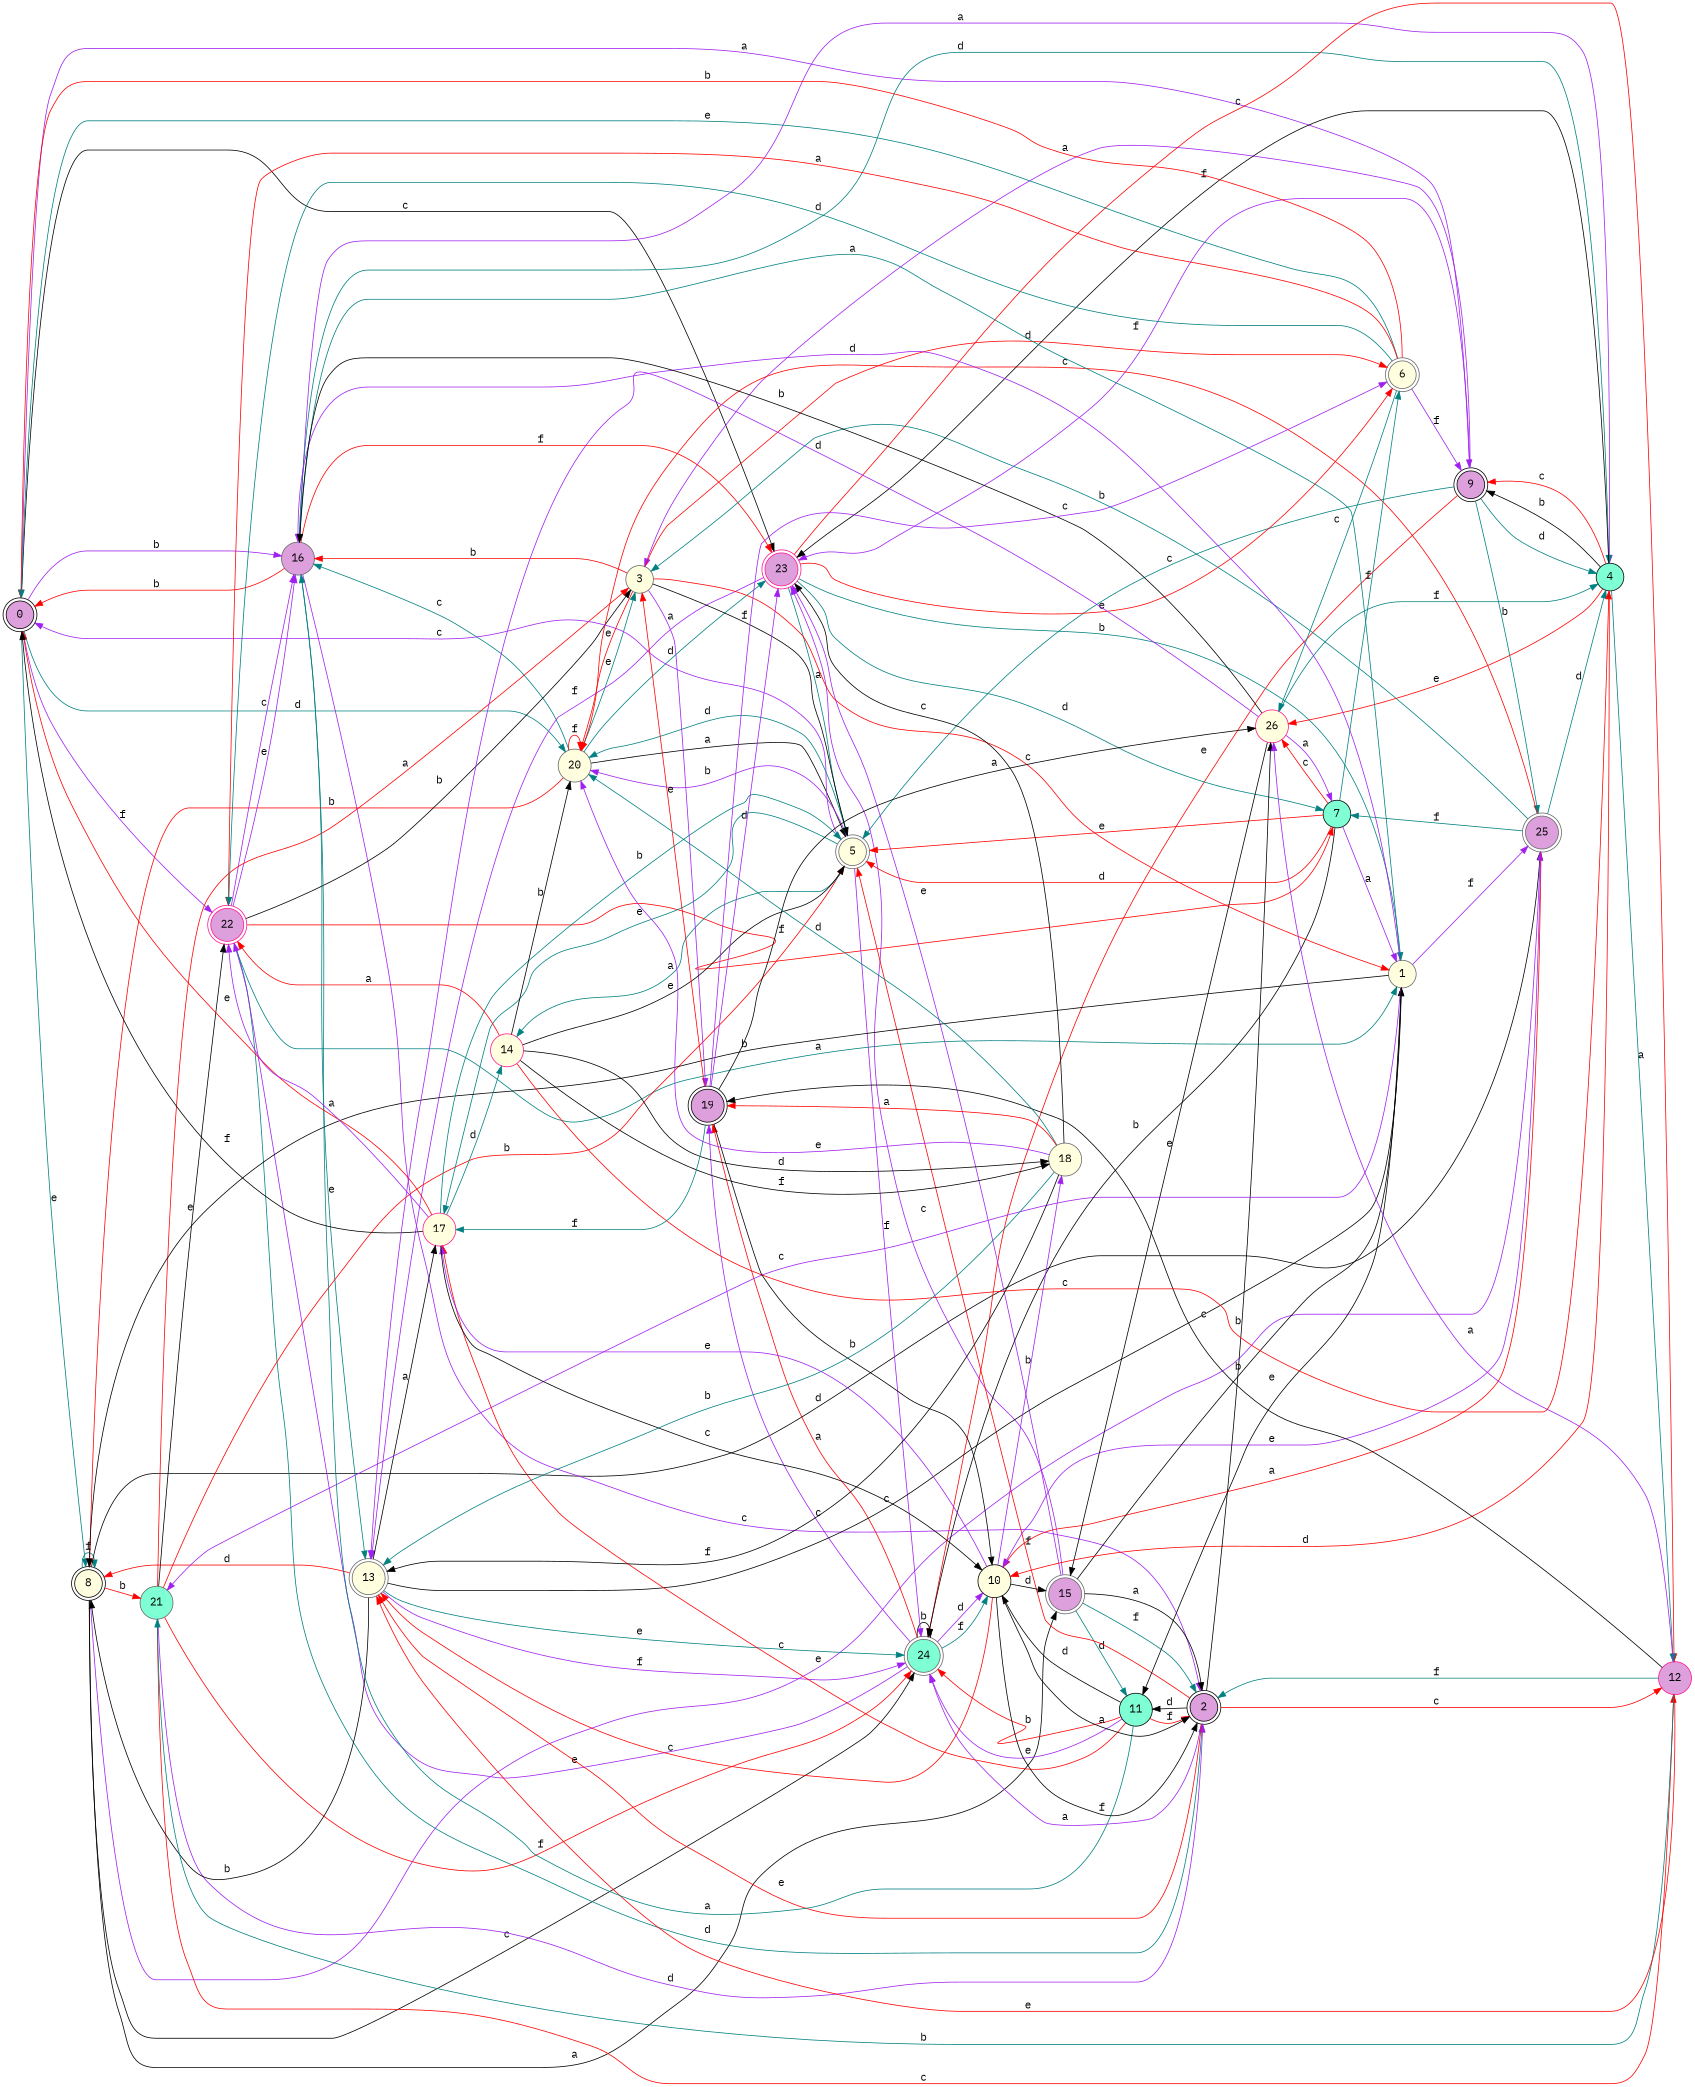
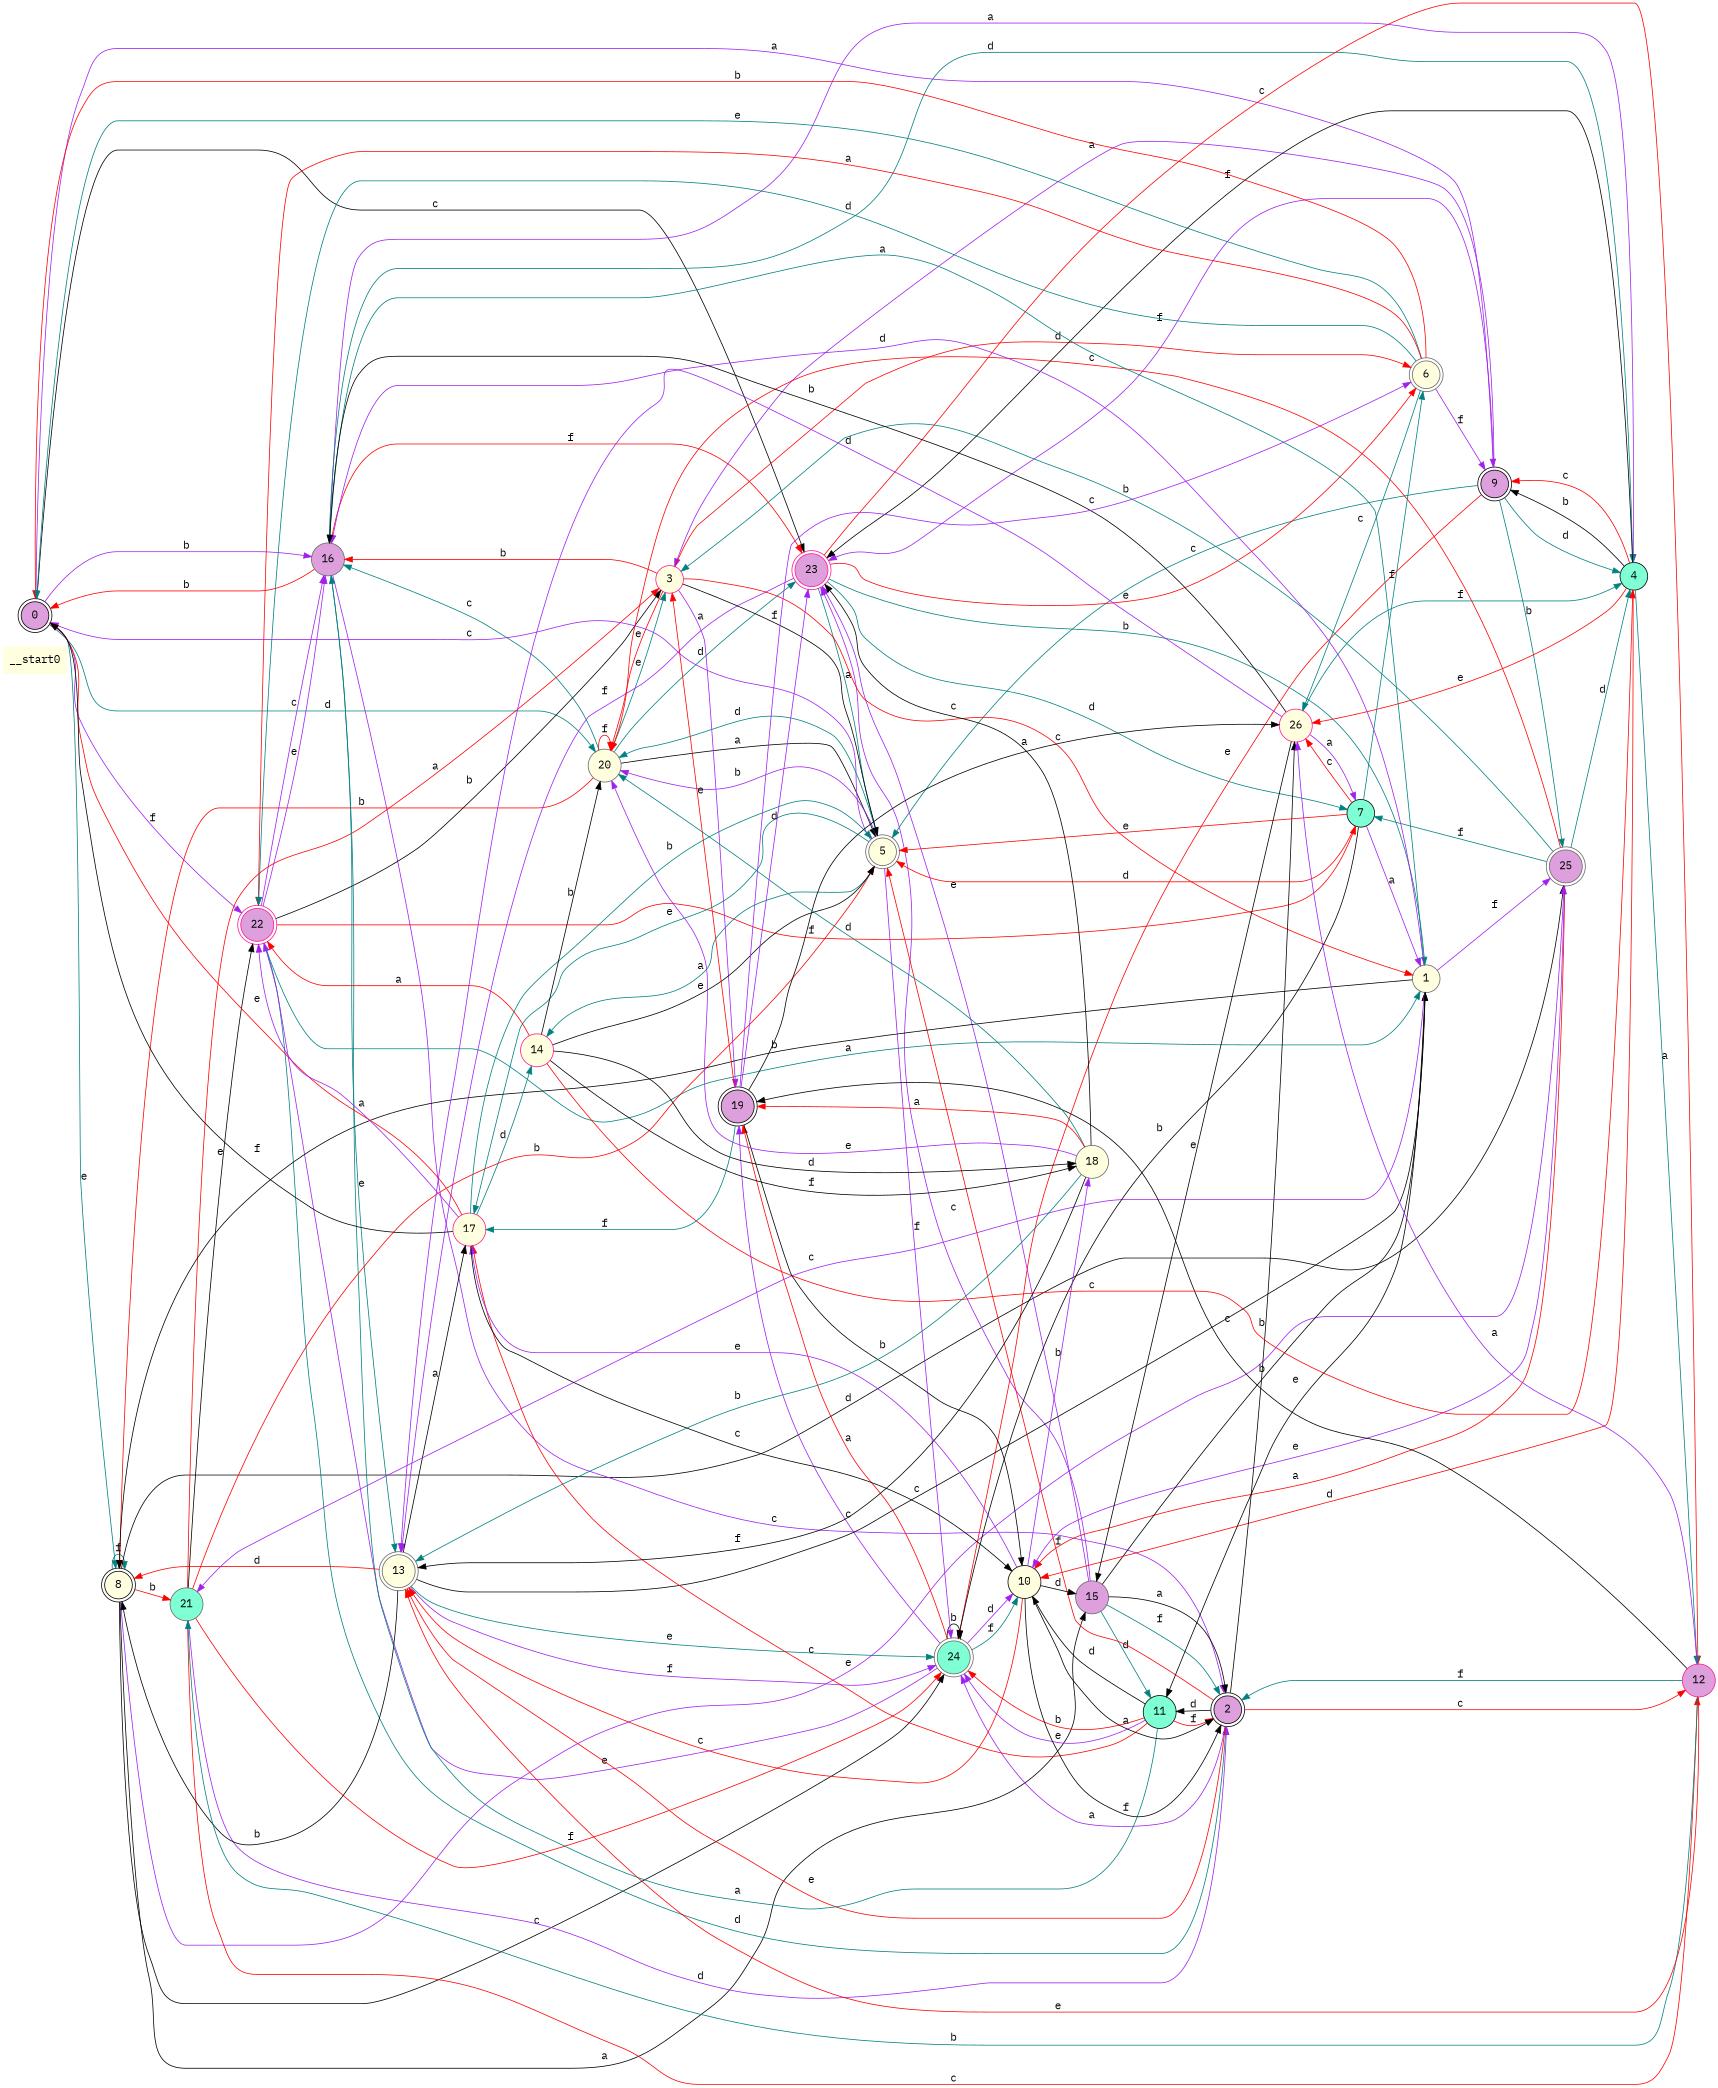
node "3": color gray40 -> deeppink
node "__start0": added
node "15": shape doublecircle -> circle
